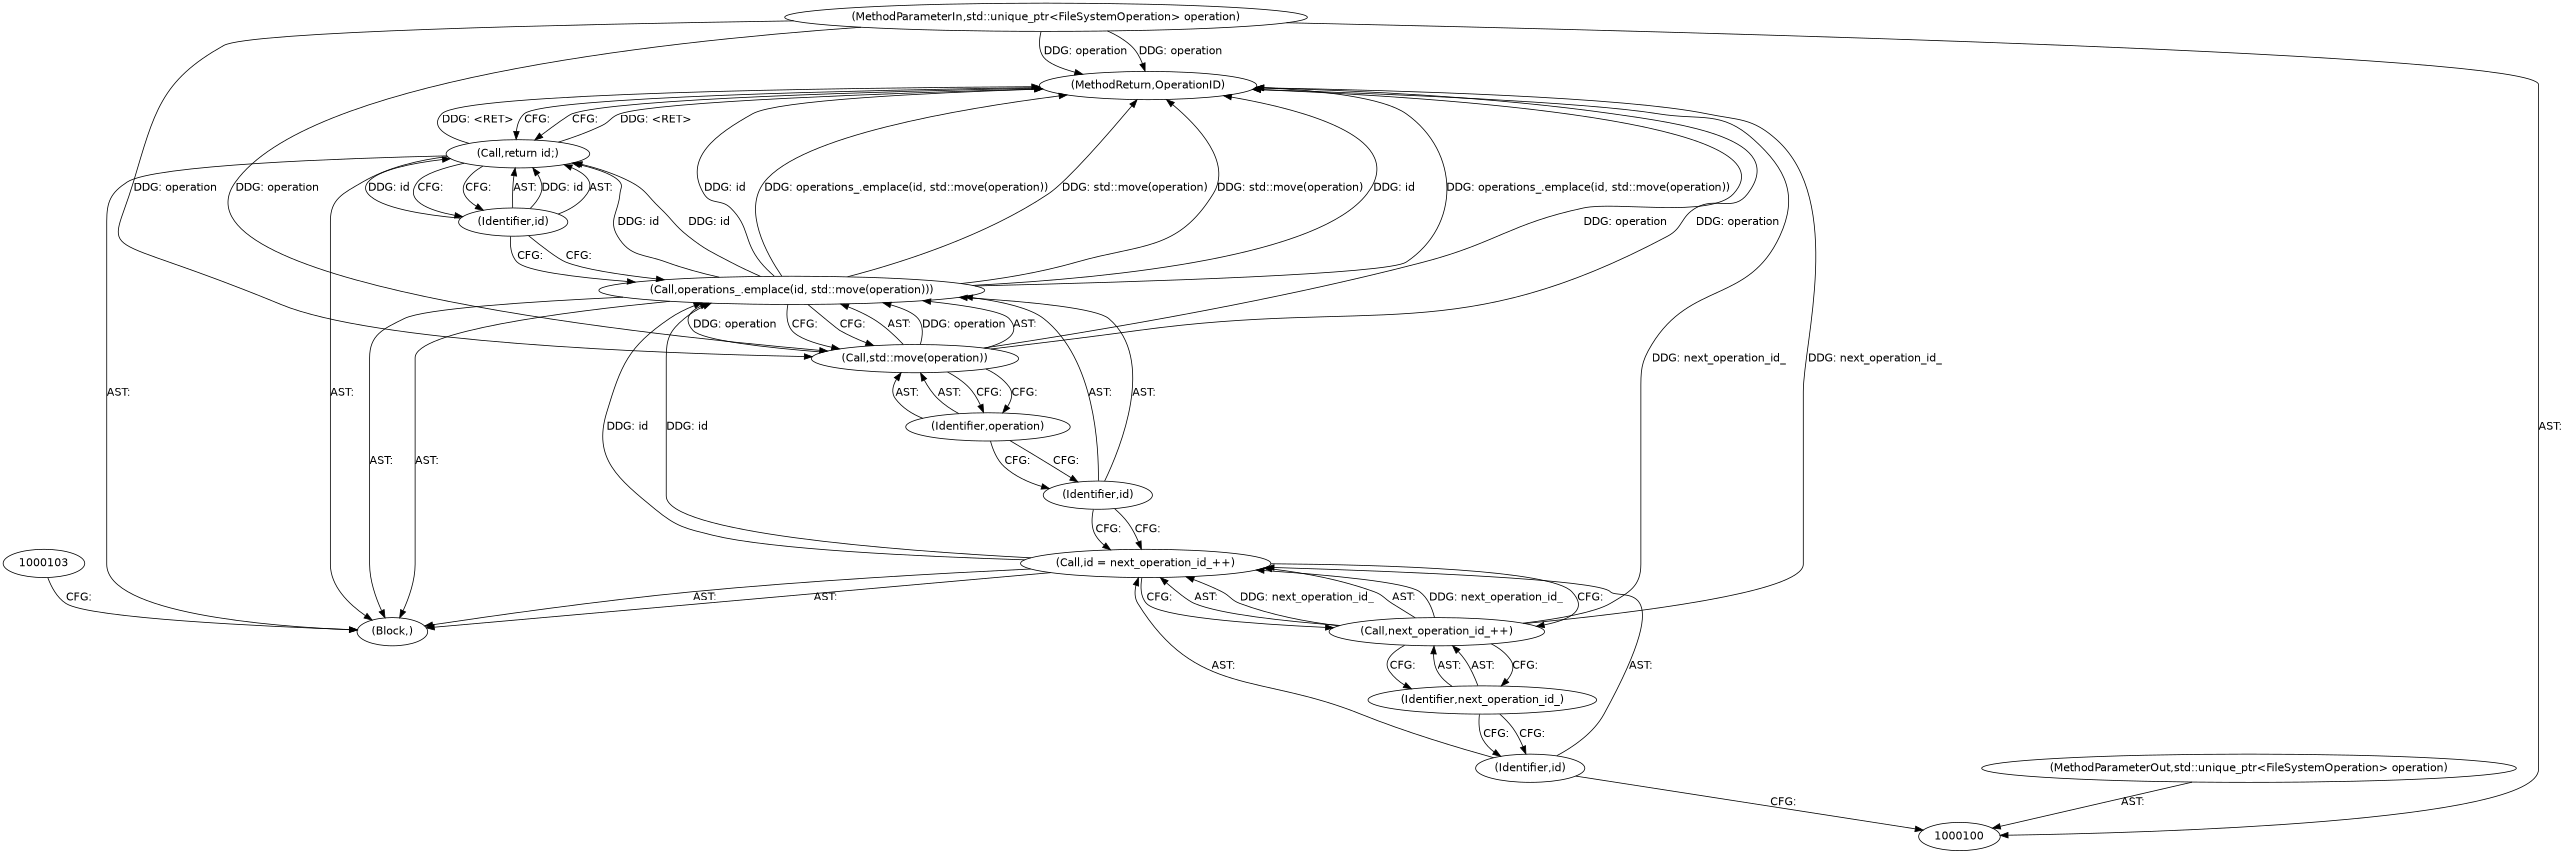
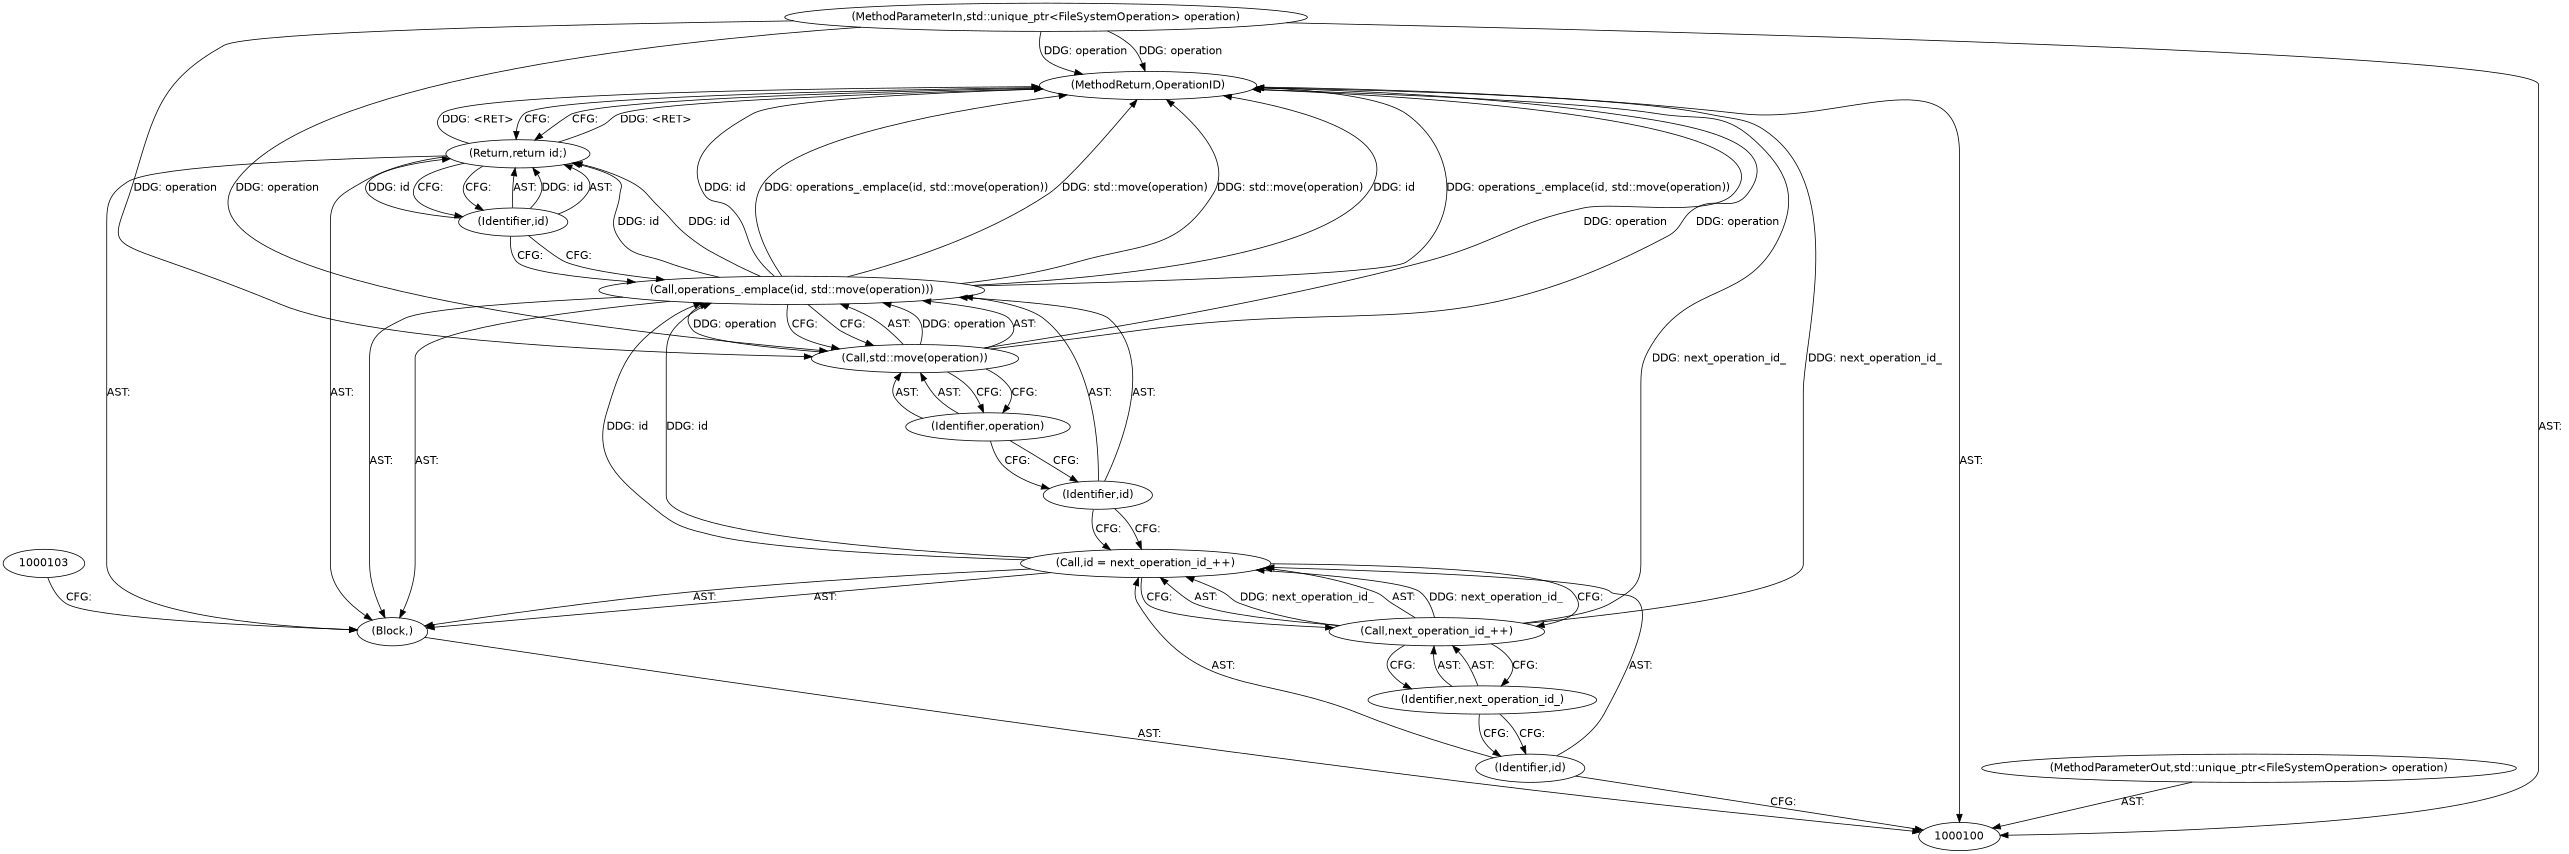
edge "(MethodReturn,OperationID)" -> "1000100": added, label "AST:"
node "(Call,return id;)": label "(Call,return id;)" -> "(Return,return id;)"
edge "(Block,)" -> "1000100": added, label "AST:"
